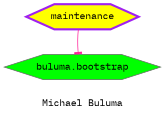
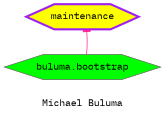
edge "maintenance" -> "buluma.bootstrap": reversed
